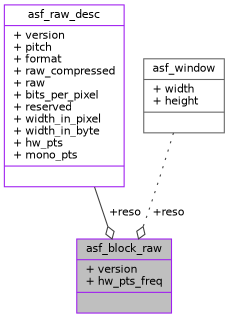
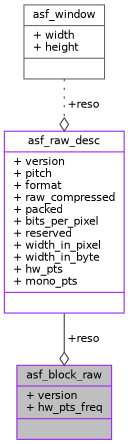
node "asf_raw_desc": text "+ raw" -> "+ packed"
edge "asf_window" -> "asf_block_raw": now "asf_window" -> "asf_raw_desc"
